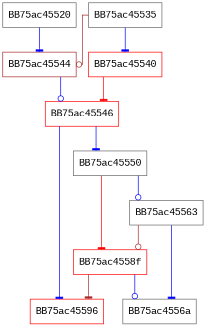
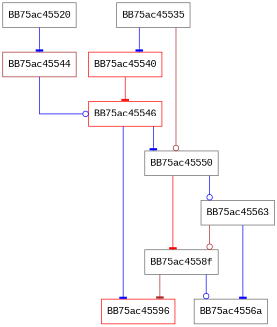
edge "BB75ac45535" -> "BB75ac45544": now "BB75ac45535" -> "BB75ac45550"
node "BB75ac4558f": color red -> gray40
